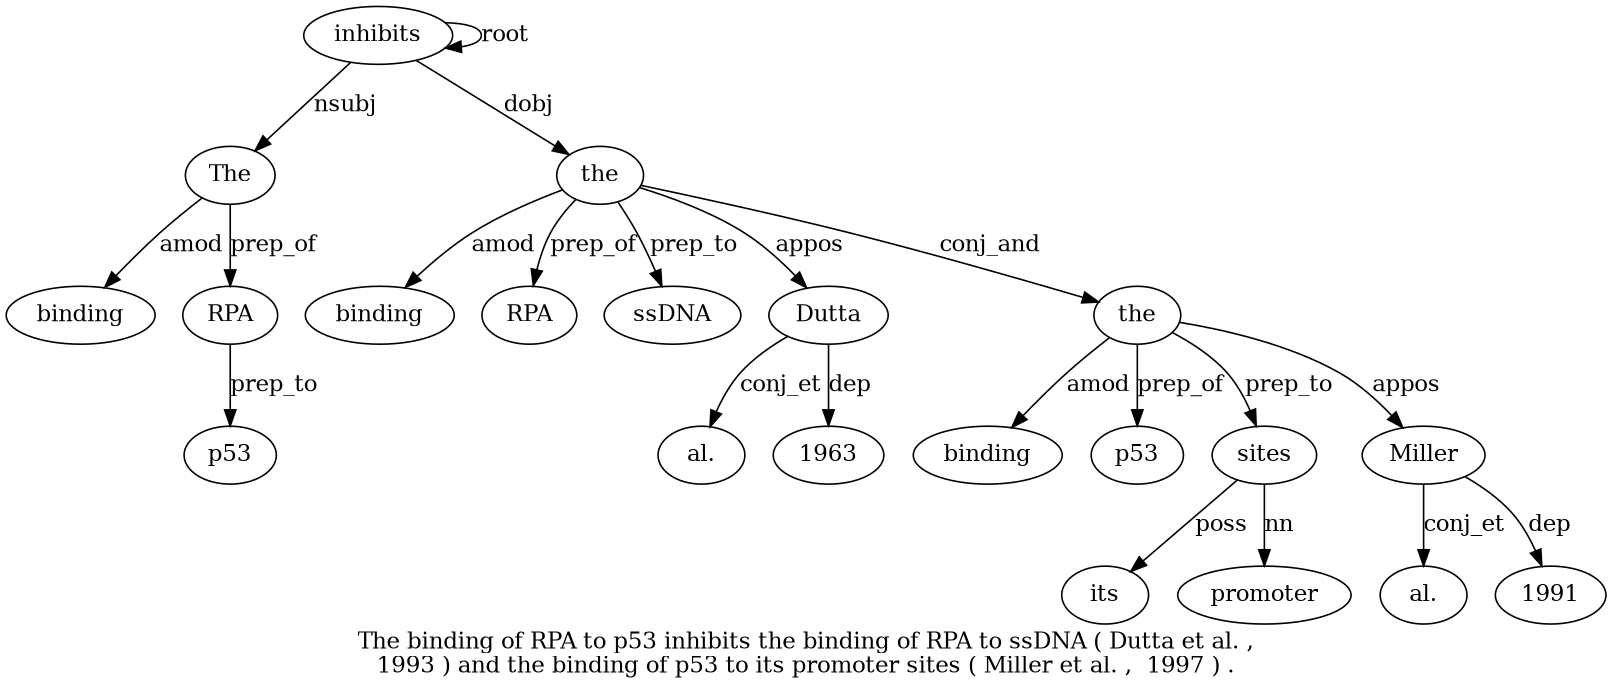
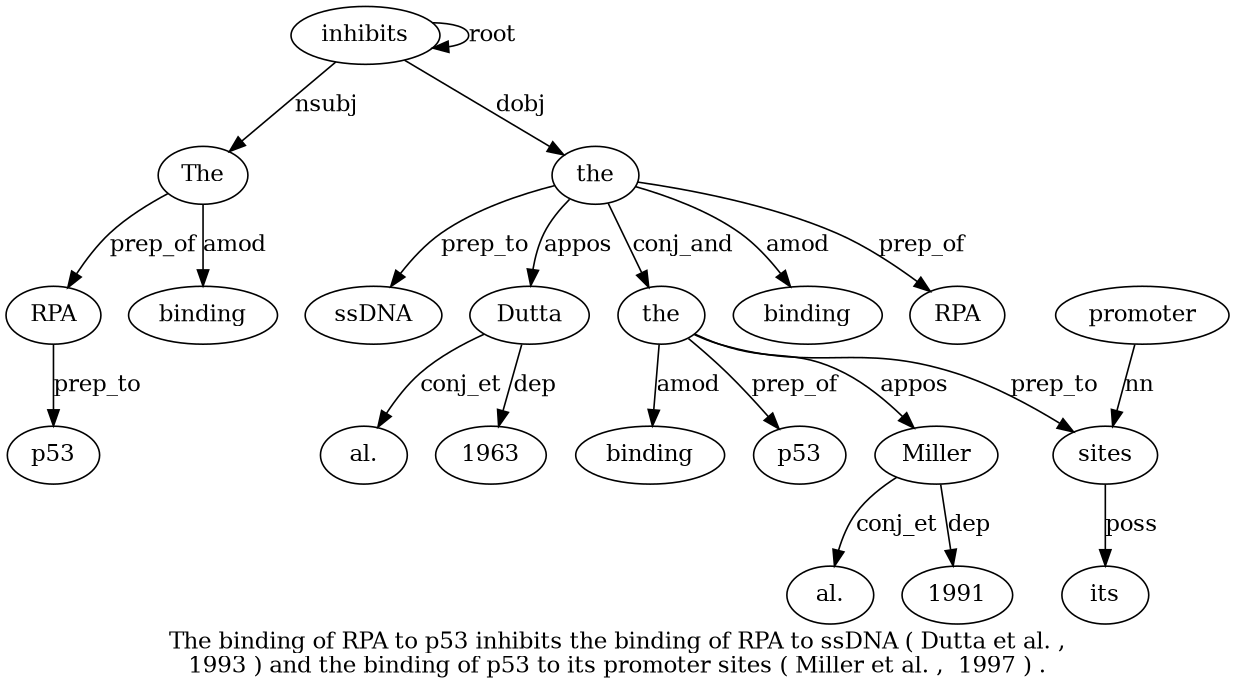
edge "sites" -> "promoter": reversed
